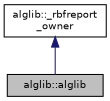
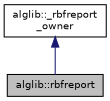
node "alglib::alglib": label "alglib::alglib" -> "alglib::rbfreport"
